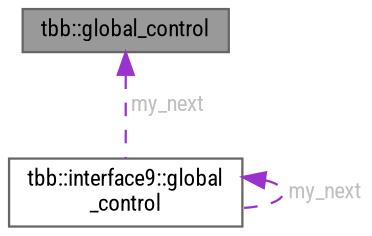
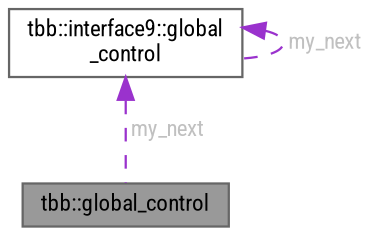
edge "tbb::interface9::global _control" -> "tbb::global_control": reversed
